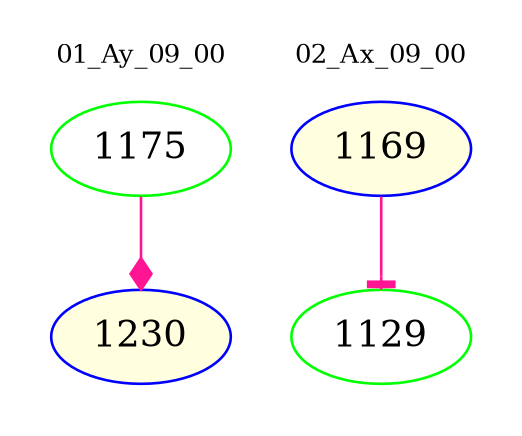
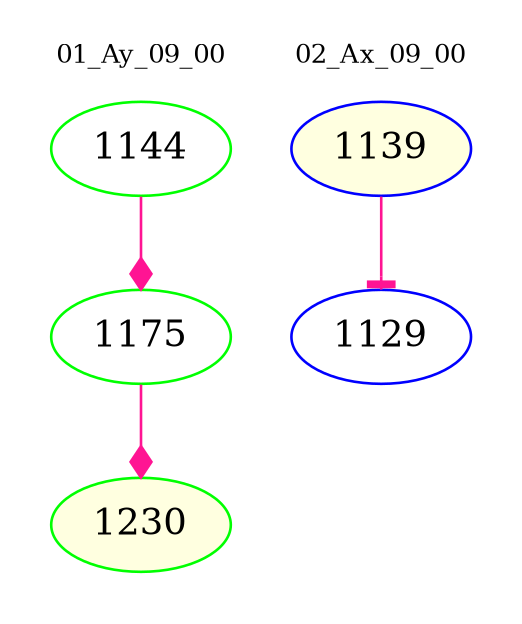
node "1144": added
node "1169": label "1169" -> "1139"
node "1230": color blue -> green
node "1129": color green -> blue
